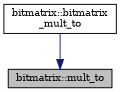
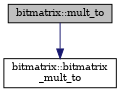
edge "bitmatrix::bitmatrix _mult_to" -> "bitmatrix::mult_to": reversed
